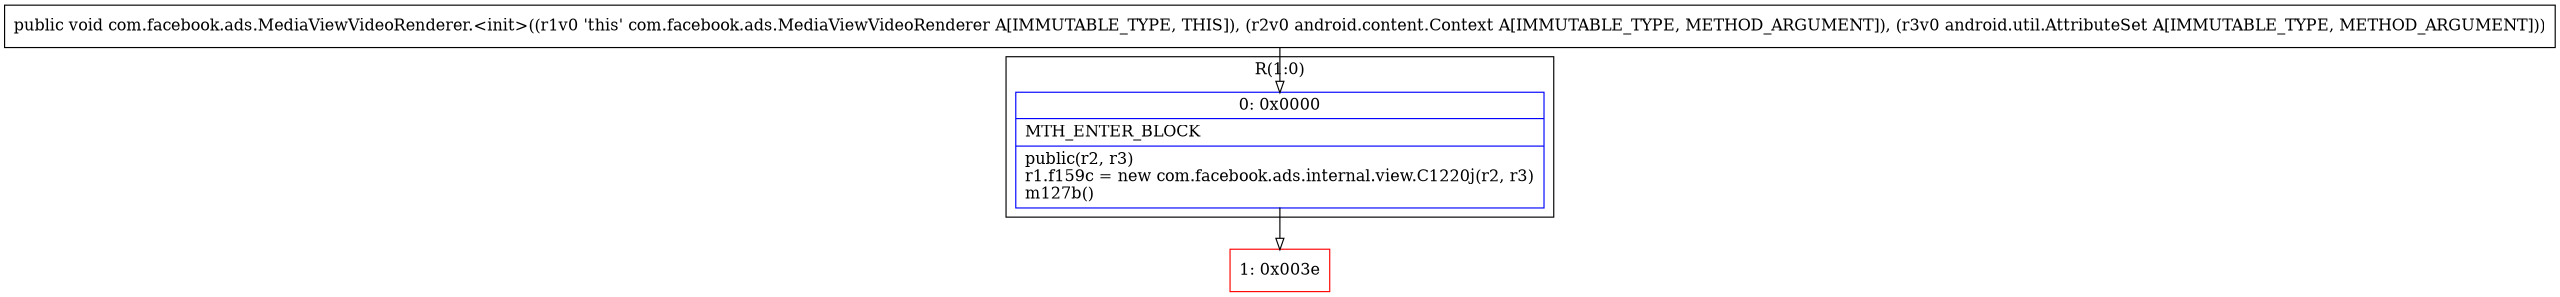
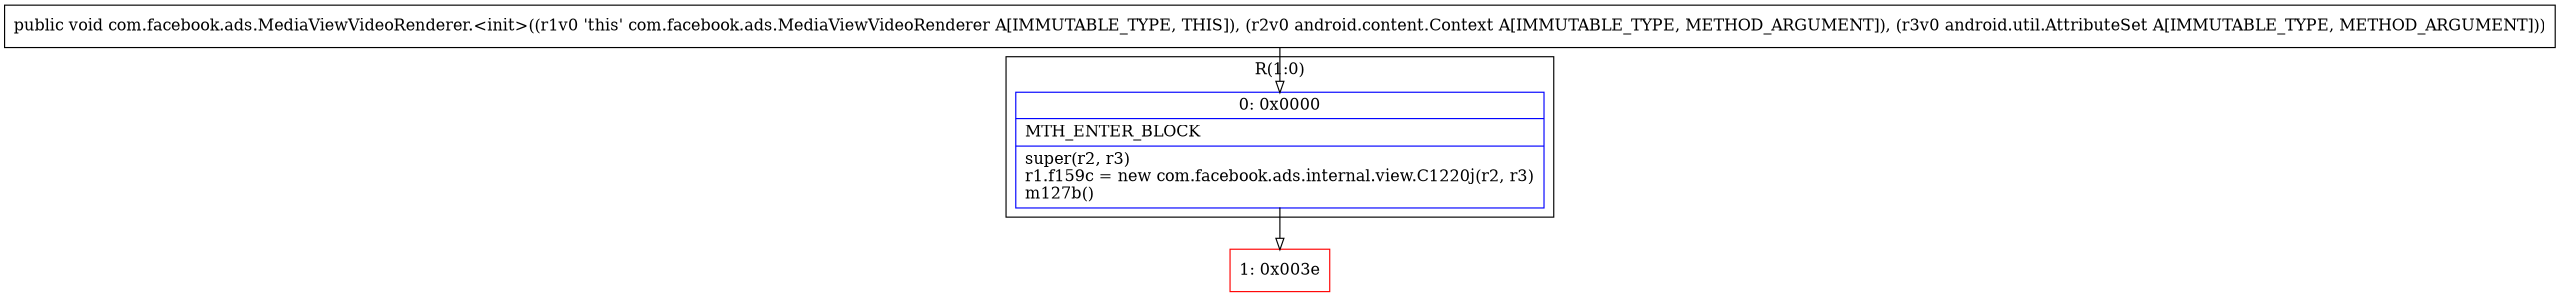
node "0: 0x0000": text "public(r2, r3)" -> "super(r2, r3)"
